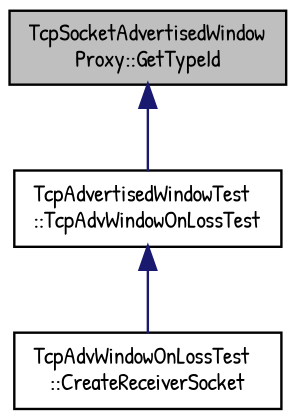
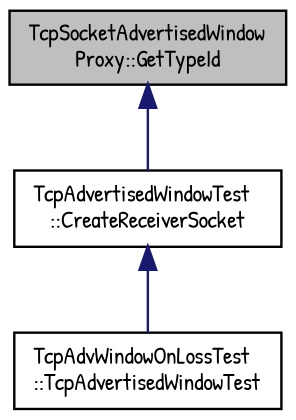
node "TcpAdvertisedWindowTest ::TcpAdvWindowOnLossTest": label "TcpAdvertisedWindowTest ::TcpAdvWindowOnLossTest" -> "TcpAdvertisedWindowTest ::CreateReceiverSocket"
node "TcpAdvWindowOnLossTest ::CreateReceiverSocket": label "TcpAdvWindowOnLossTest ::CreateReceiverSocket" -> "TcpAdvWindowOnLossTest ::TcpAdvertisedWindowTest"
